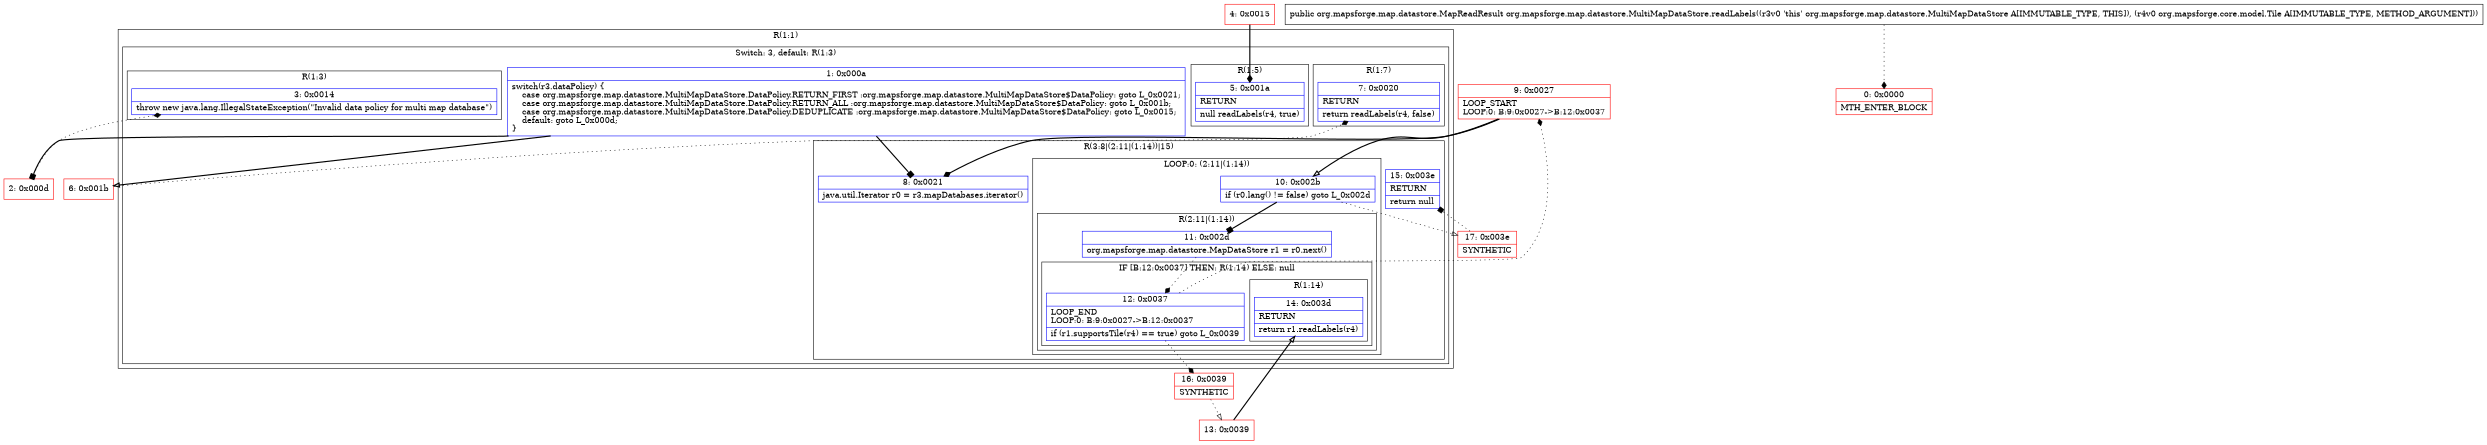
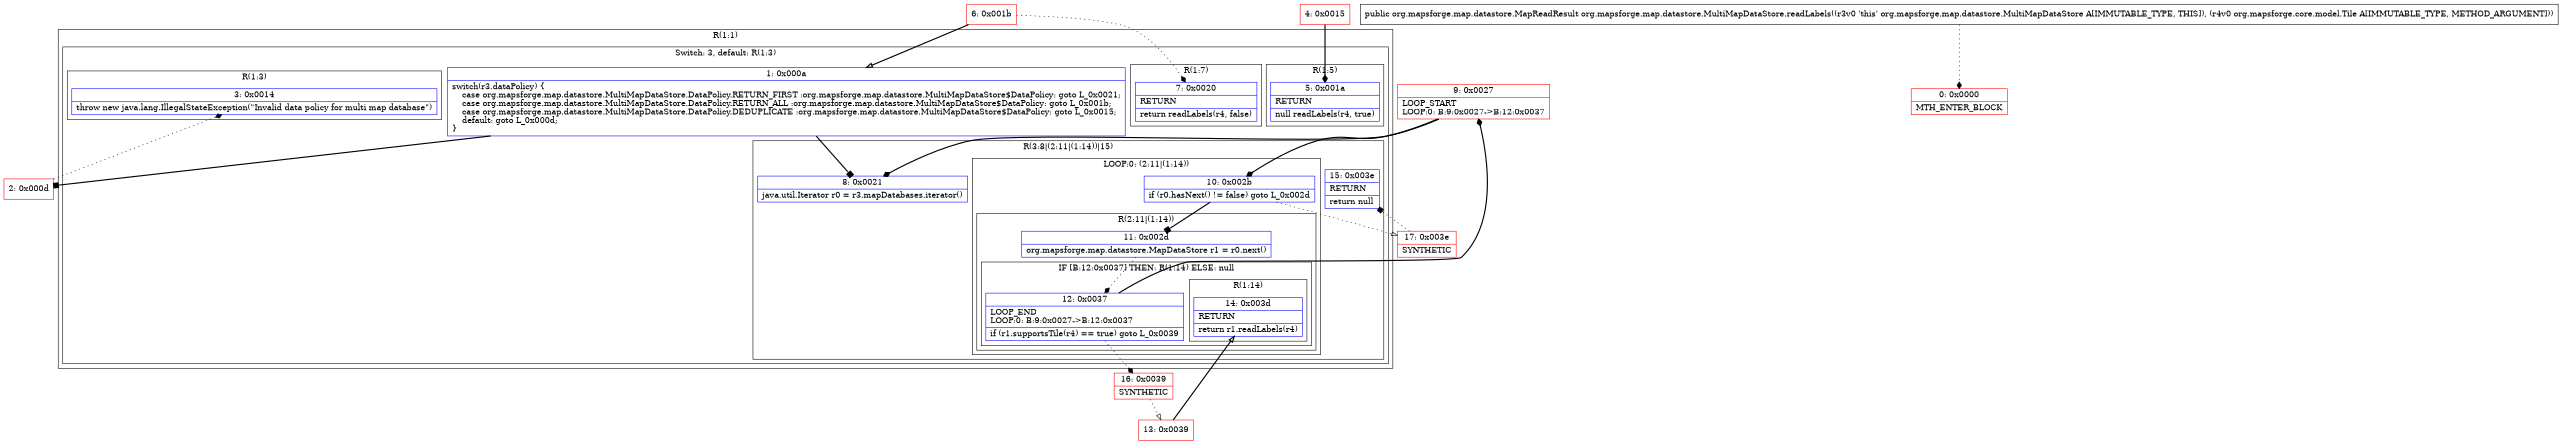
edge "9: 0x0027" -> "10: 0x002b": arrowhead onormal -> diamond
edge "1: 0x000a" -> "6: 0x001b": reversed
node "10: 0x002b": text "if (r0.lang() != false) goto L_0x002d" -> "if (r0.hasNext() != false) goto L_0x002d"
edge "12: 0x0037" -> "9: 0x0027": style dotted -> bold
